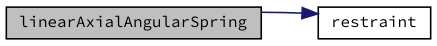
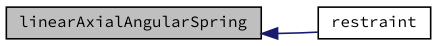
edge "linearAxialAngularSpring" -> "restraint": reversed
